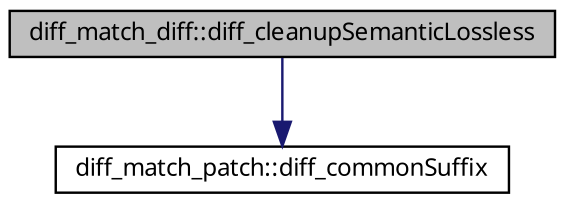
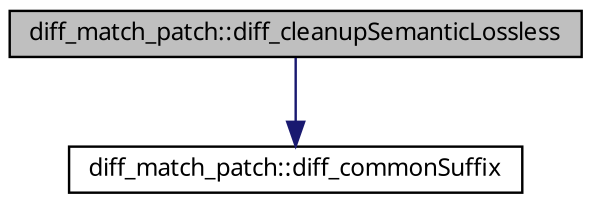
node "diff_match_diff::diff_cleanupSemanticLossless": label "diff_match_diff::diff_cleanupSemanticLossless" -> "diff_match_patch::diff_cleanupSemanticLossless"
